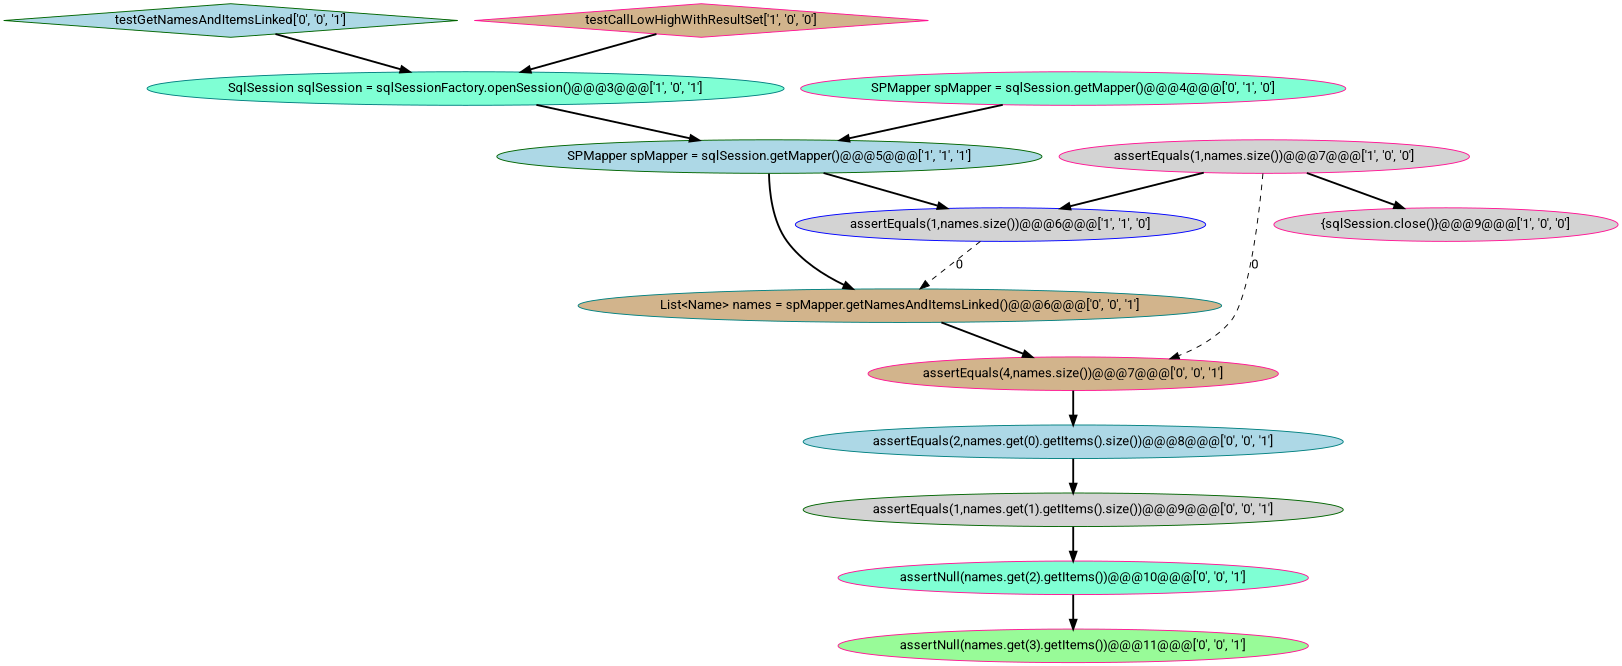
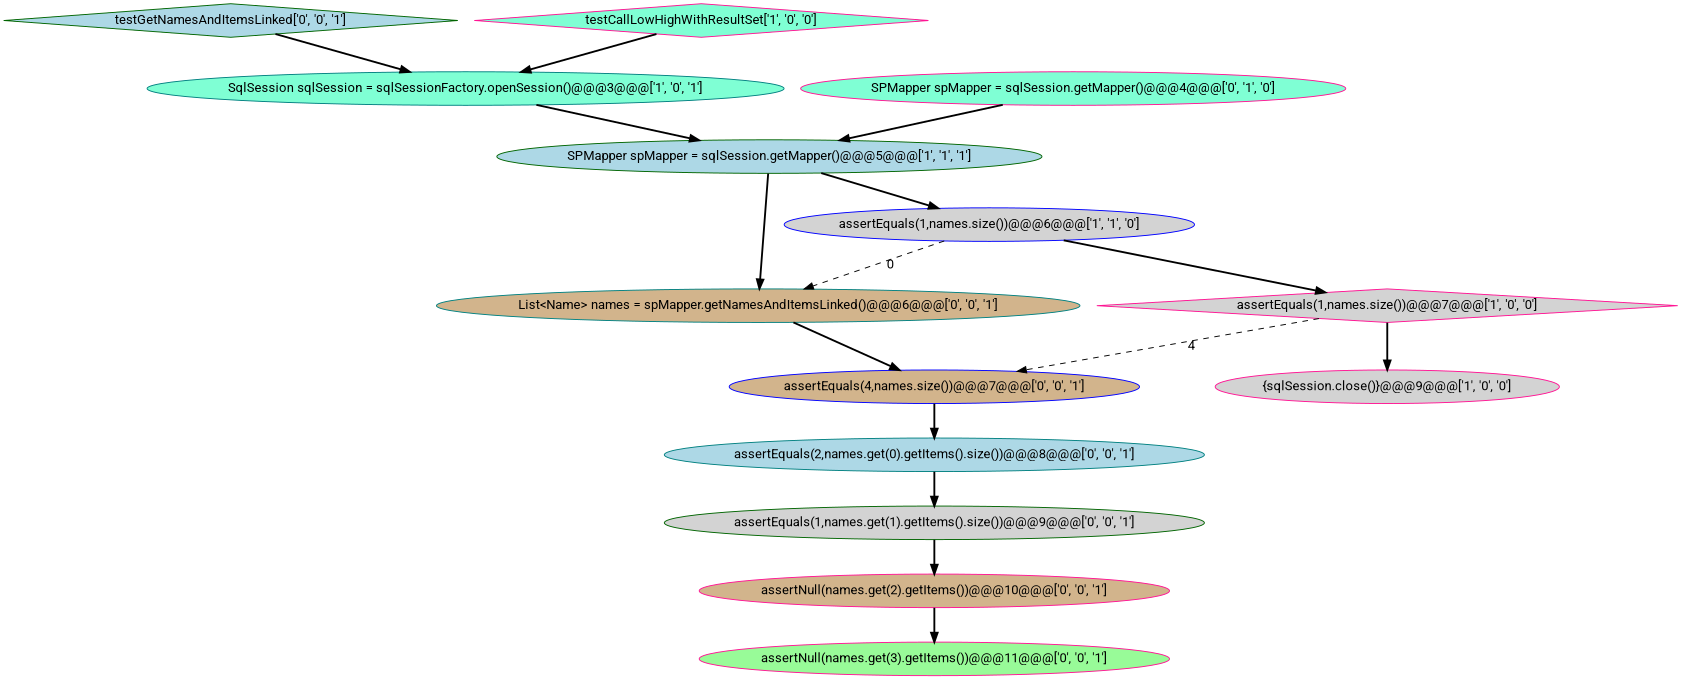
node "testCallLowHighWithResultSet['1', '0', '0']": fillcolor tan -> aquamarine
node "assertEquals(1,names.size())@@@7@@@['1', '0', '0']": shape ellipse -> diamond
edge "assertEquals(1,names.size())@@@7@@@['1', '0', '0']" -> "assertEquals(1,names.size())@@@6@@@['1', '1', '0']": reversed
edge "assertEquals(1,names.size())@@@7@@@['1', '0', '0']" -> "assertEquals(4,names.size())@@@7@@@['0', '0', '1']": label "0" -> "4"
node "assertEquals(4,names.size())@@@7@@@['0', '0', '1']": color deeppink -> blue
node "assertNull(names.get(2).getItems())@@@10@@@['0', '0', '1']": fillcolor aquamarine -> tan
